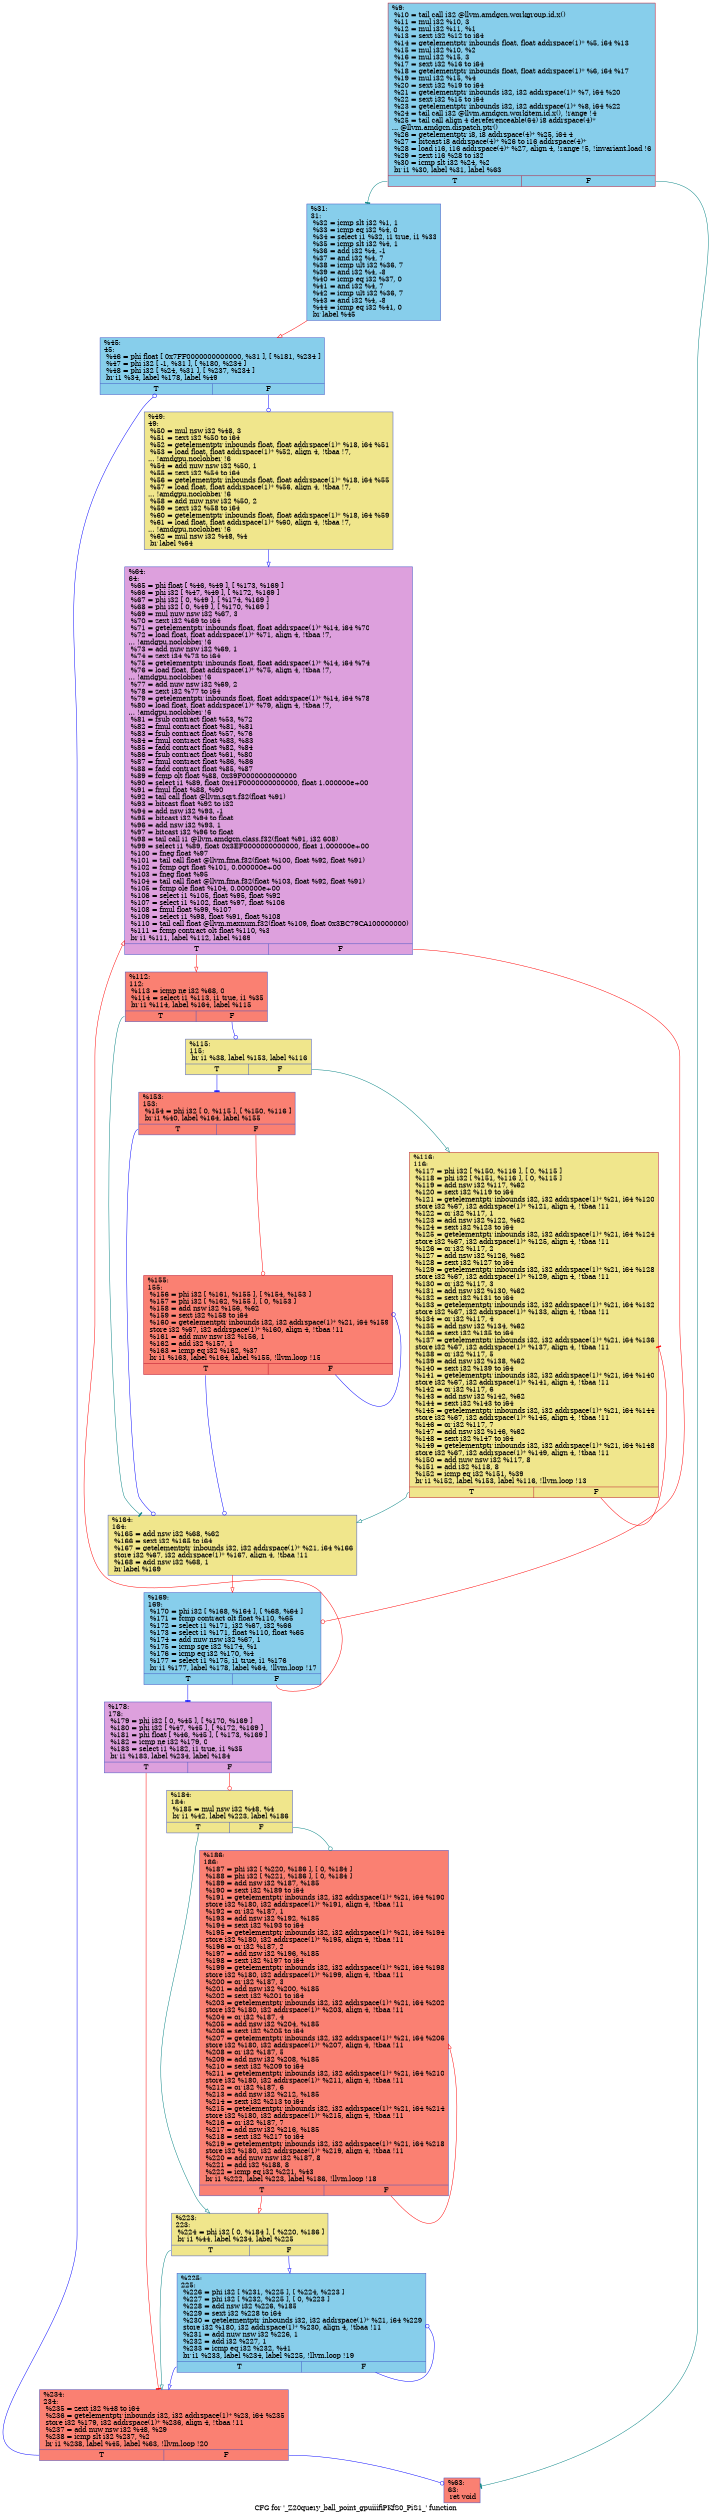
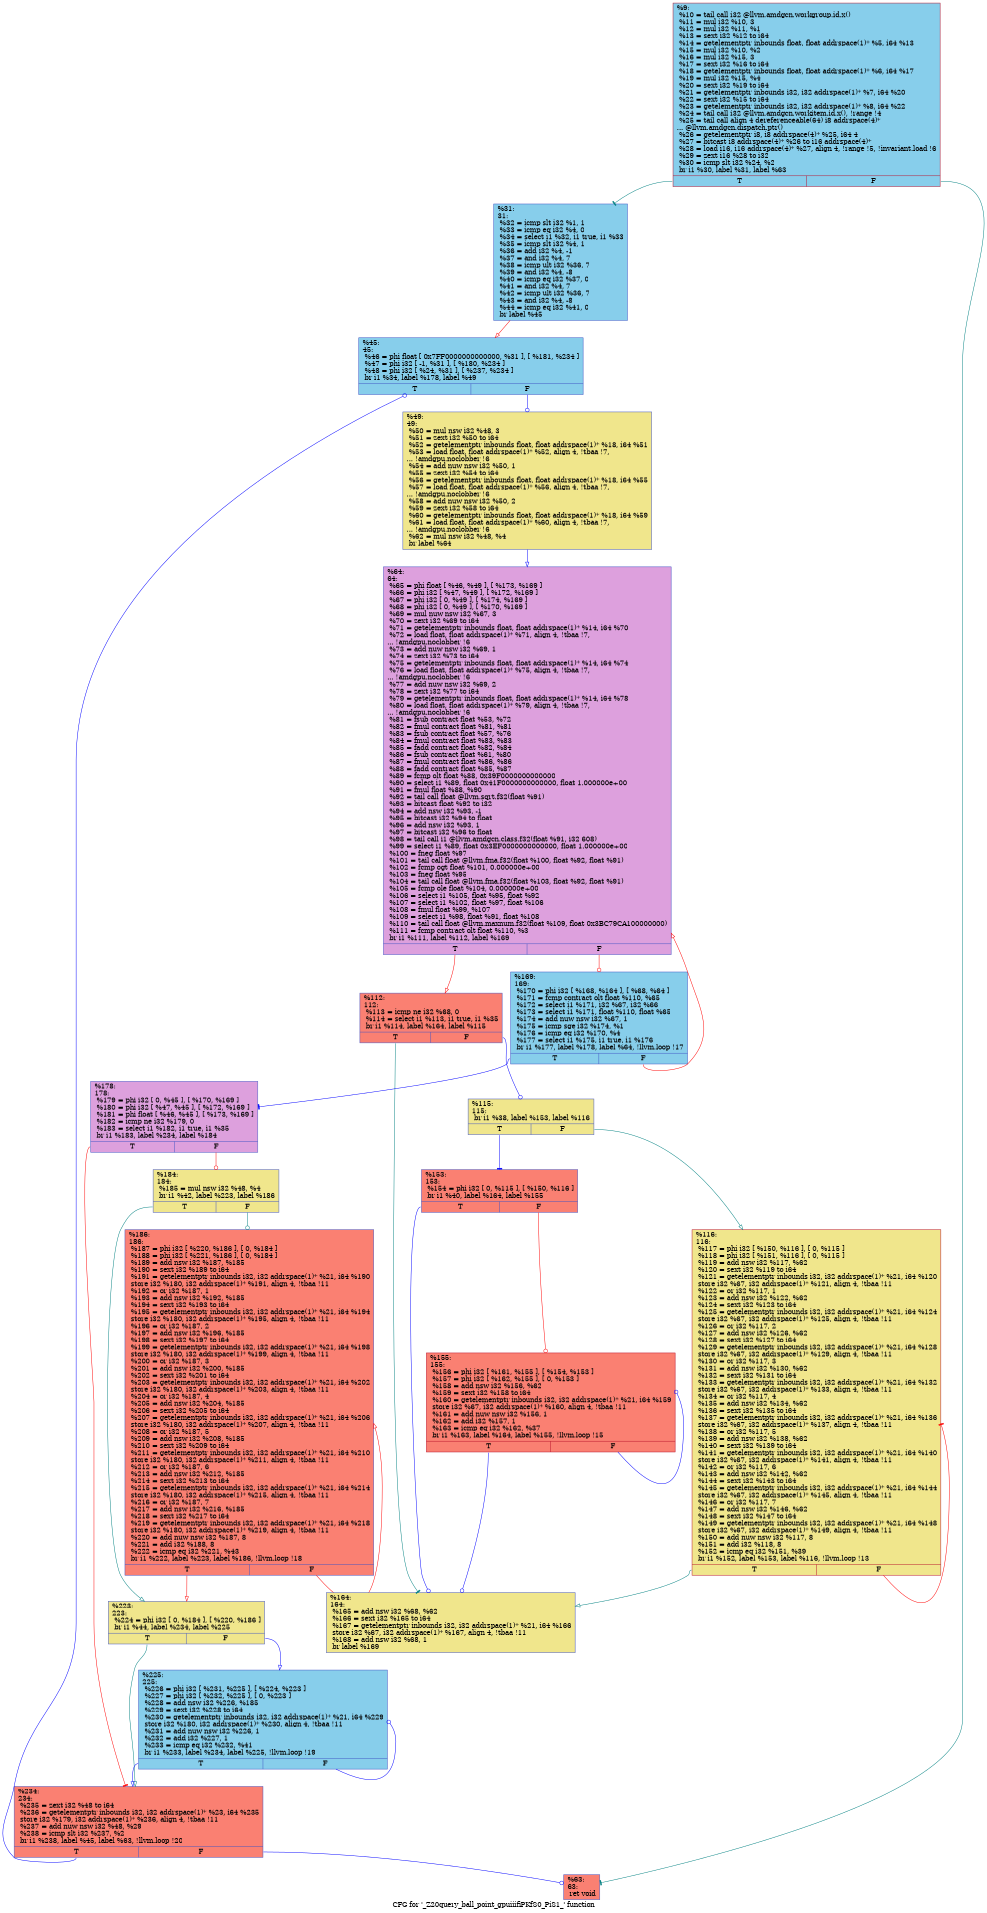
node "%64:": text "%74 = zext i34 %73 to i64" -> "%74 = zext i32 %73 to i64"
edge "%164:" -> "%169:": removed
